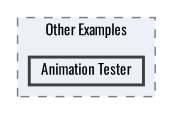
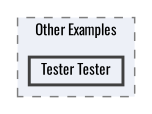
node "Animation Tester": label "Animation Tester" -> "Tester Tester"
